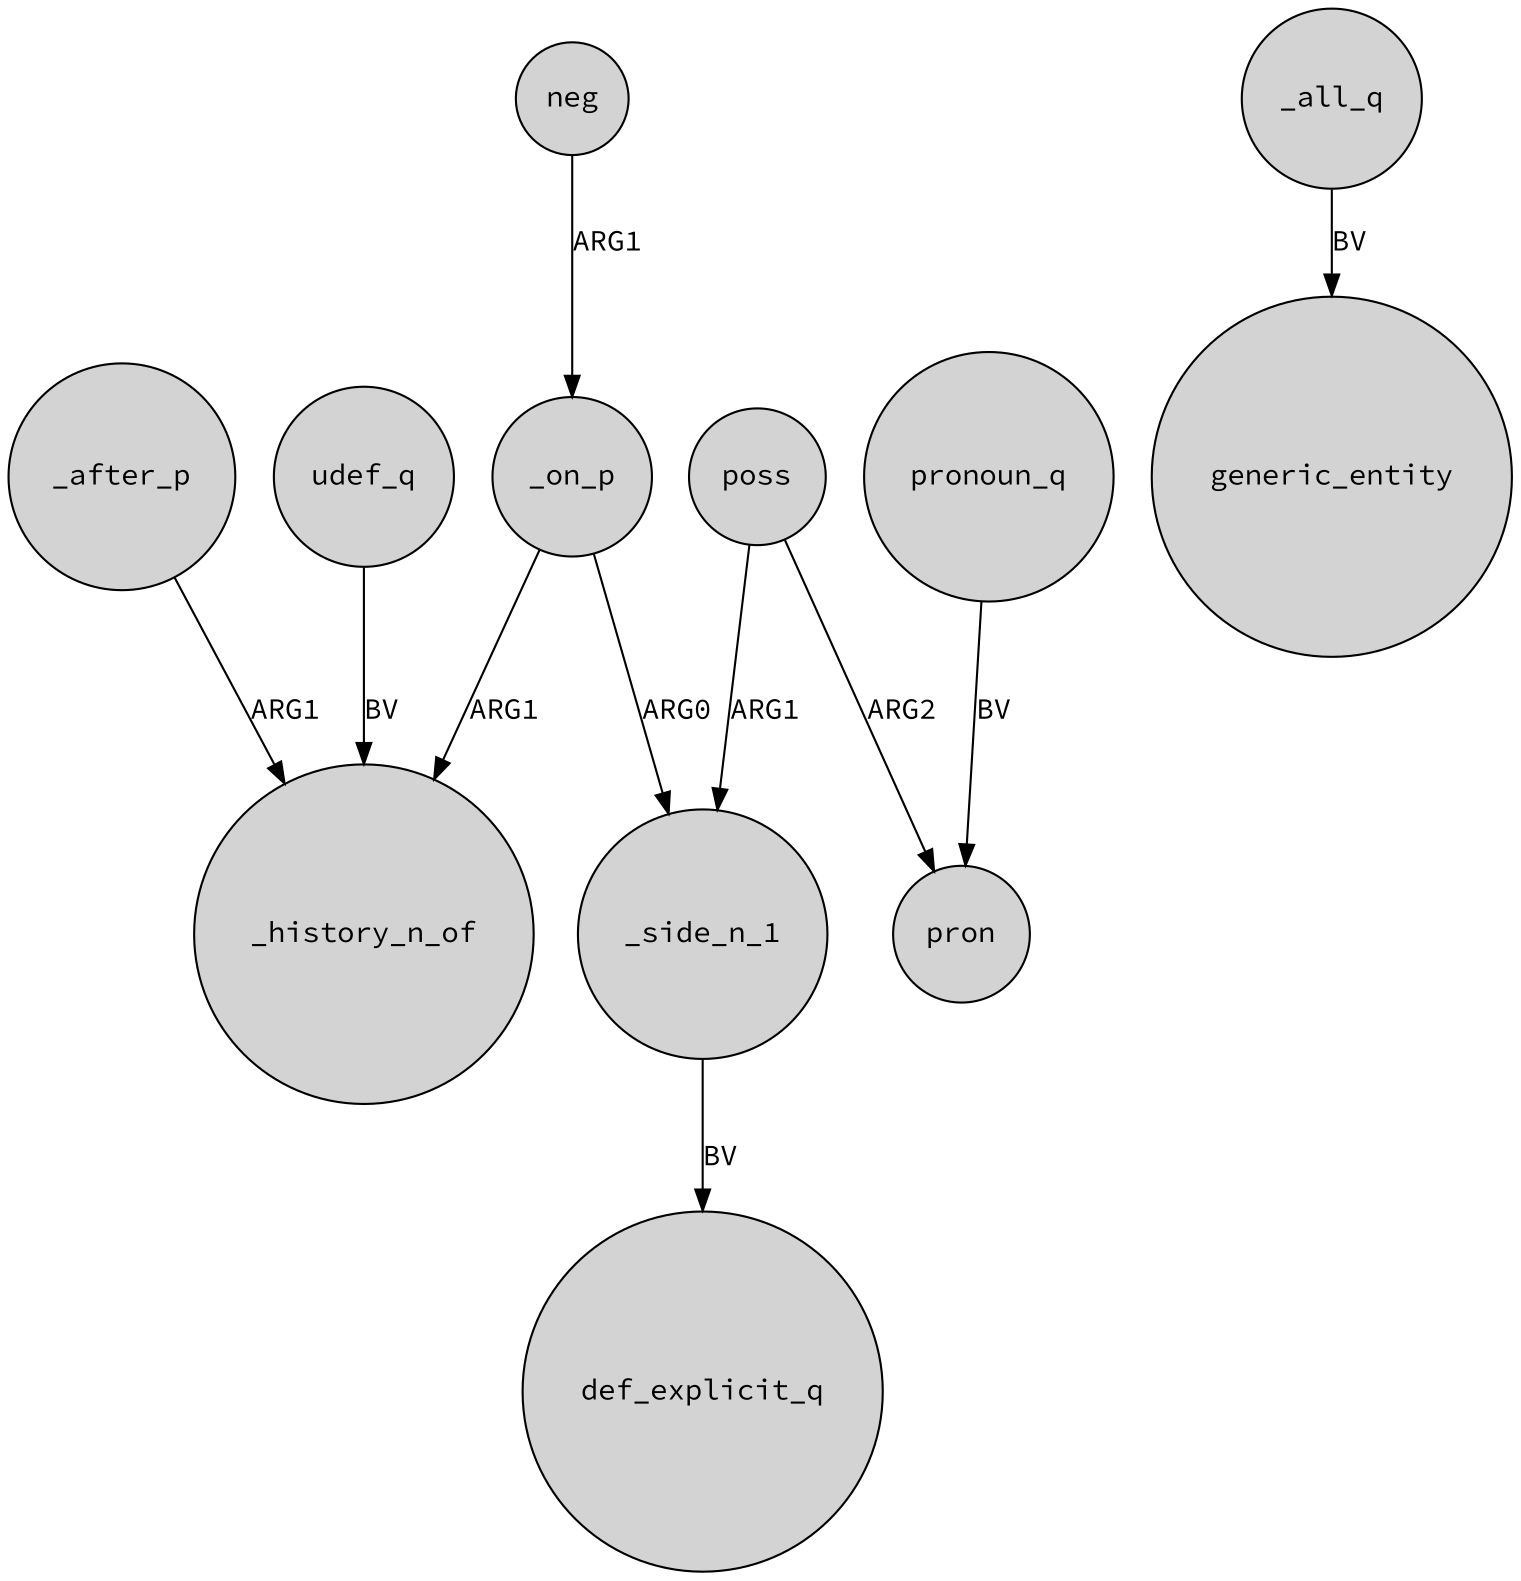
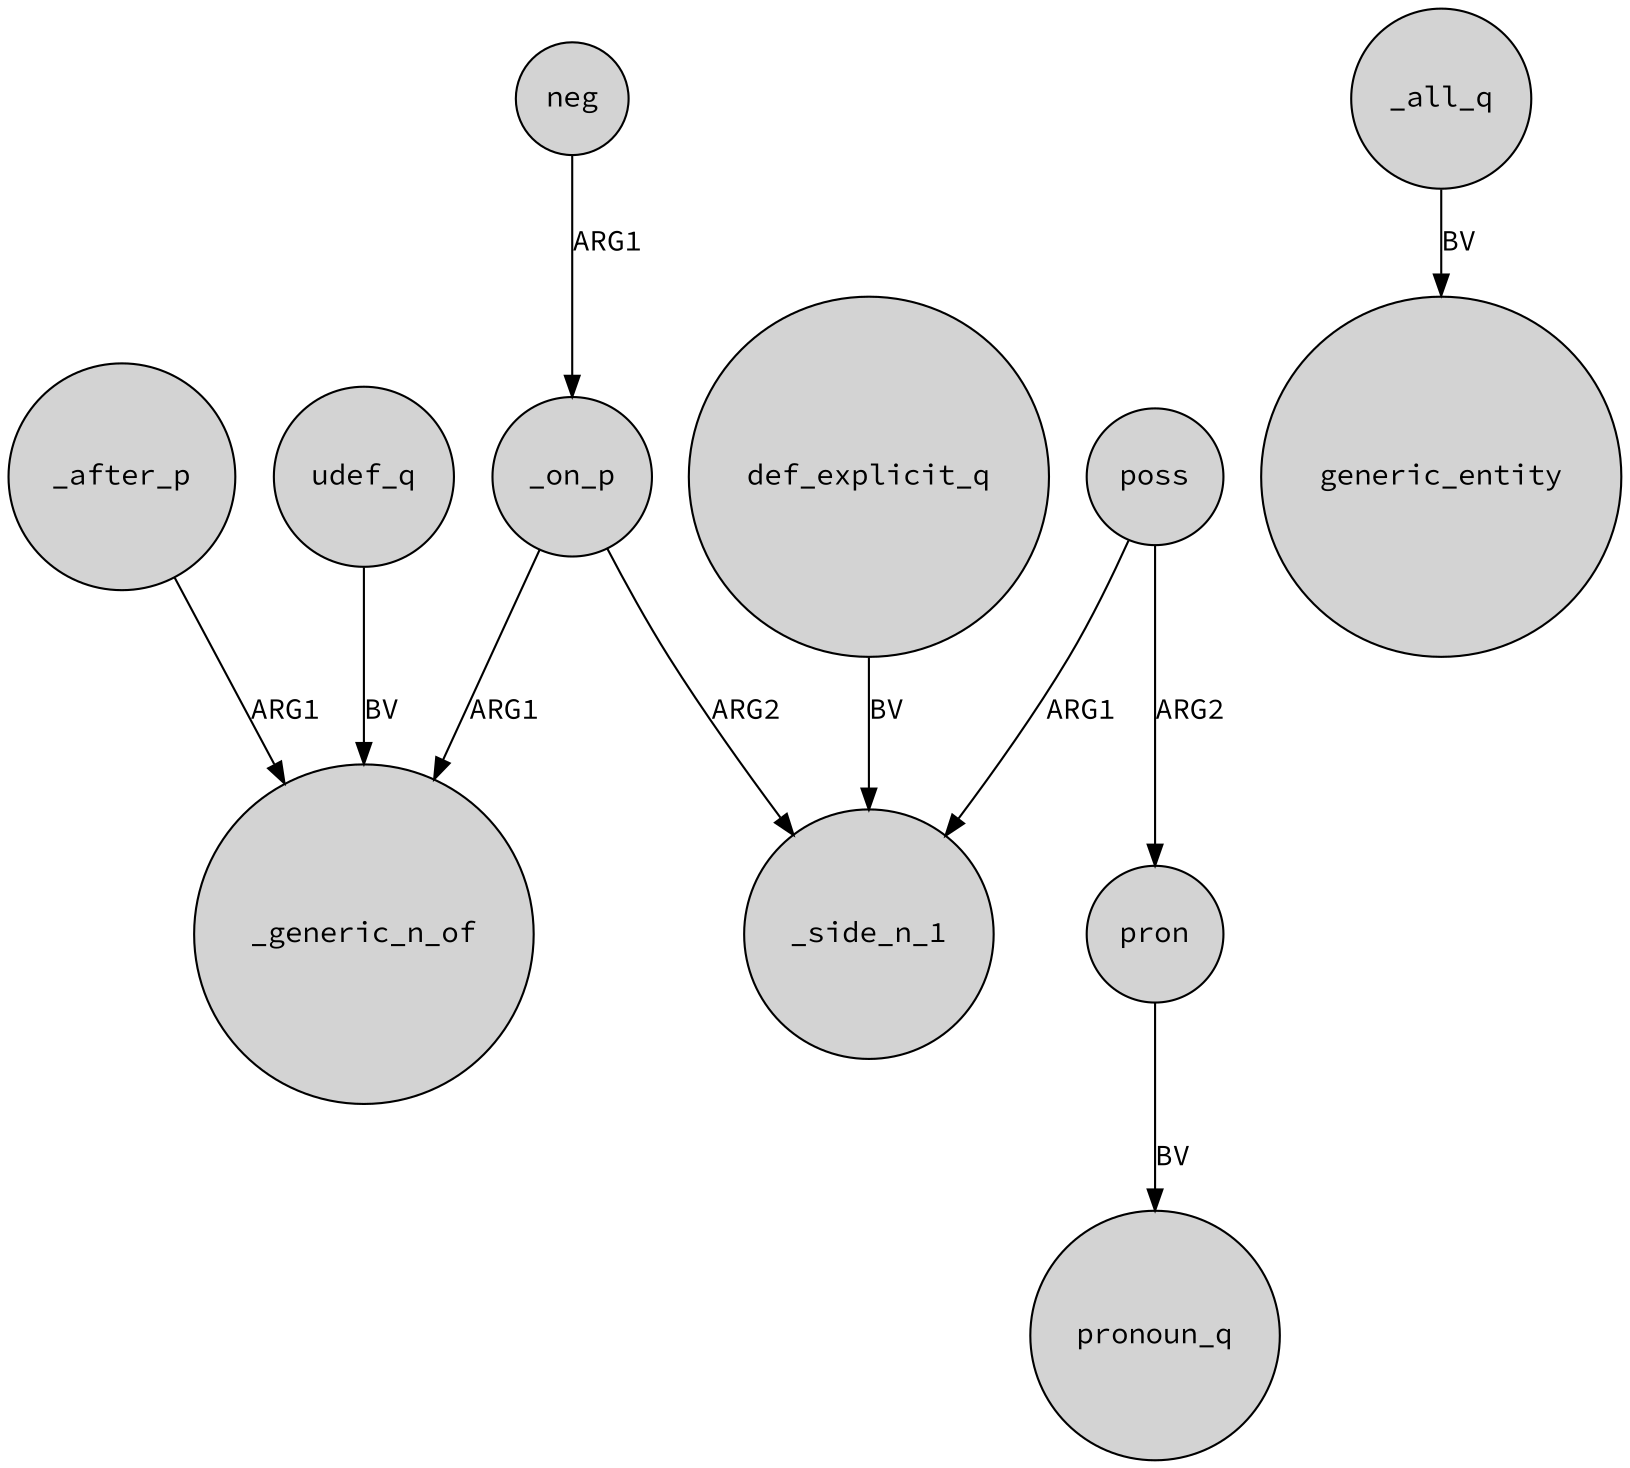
edge "_on_p" -> "_side_n_1": label "ARG0" -> "ARG2"
edge "pronoun_q" -> "pron": reversed
node "_history_n_of": label "_history_n_of" -> "_generic_n_of"
edge "_side_n_1" -> "def_explicit_q": reversed
